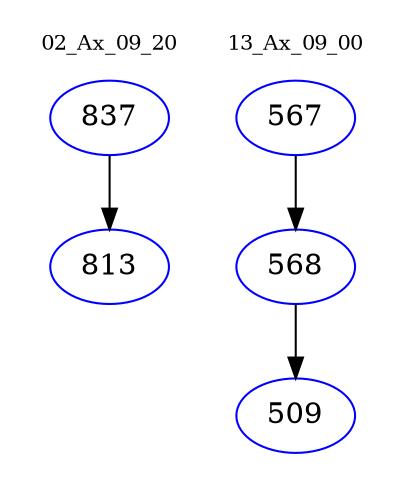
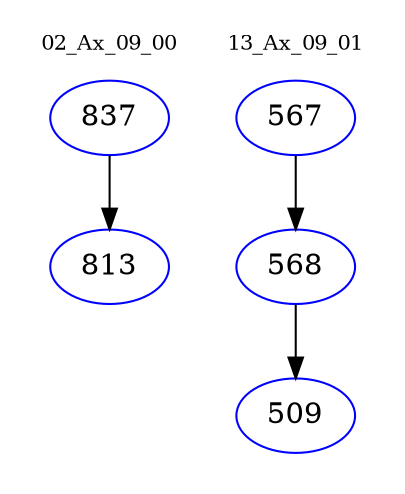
cluster "02_Ax_09_20": label "02_Ax_09_20" -> "02_Ax_09_00"
cluster "13_Ax_09_00": label "13_Ax_09_00" -> "13_Ax_09_01"
